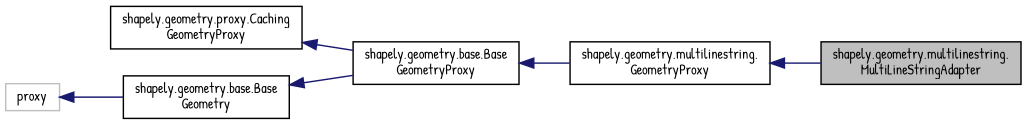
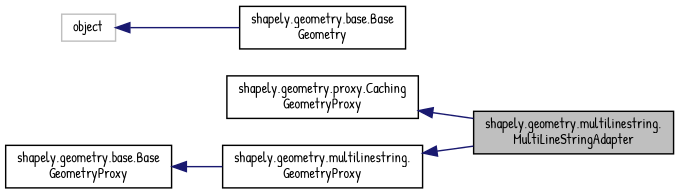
edge "shapely.geometry.base.Base GeometryProxy" -> "shapely.geometry.proxy.Caching GeometryProxy": now "shapely.geometry.multilinestring. MultiLineStringAdapter" -> "shapely.geometry.proxy.Caching GeometryProxy"
edge "shapely.geometry.base.Base GeometryProxy" -> "shapely.geometry.base.Base Geometry": removed
node "proxy": label "proxy" -> "object"
